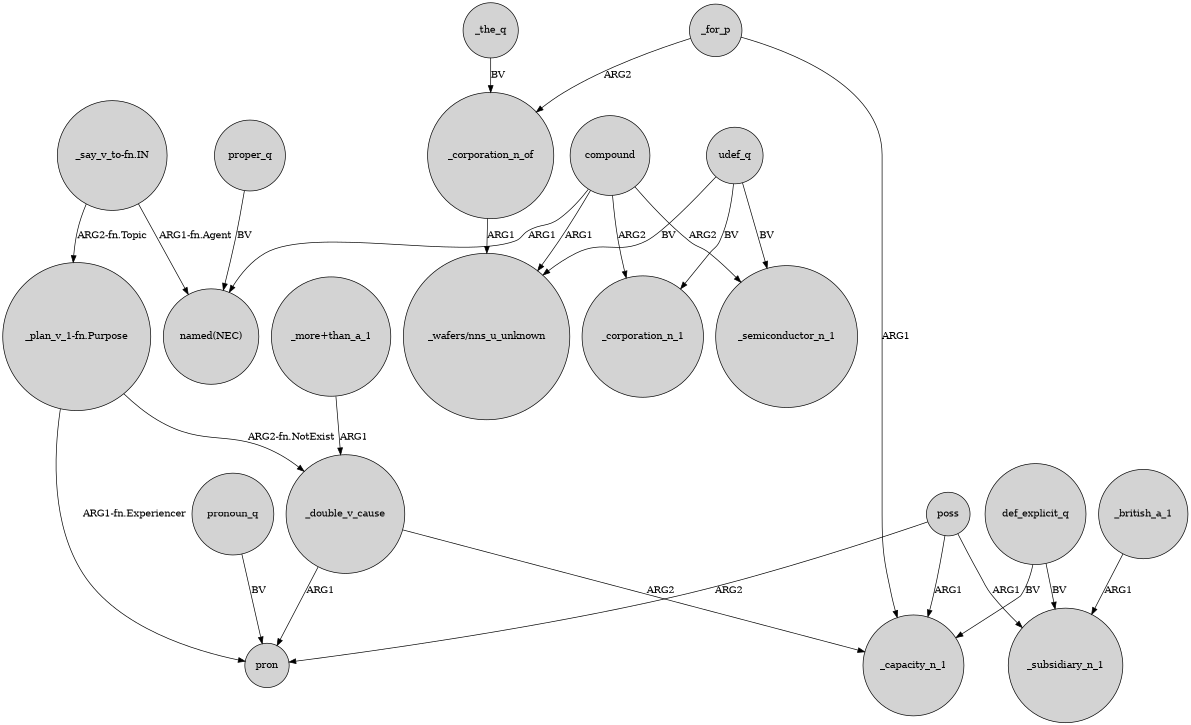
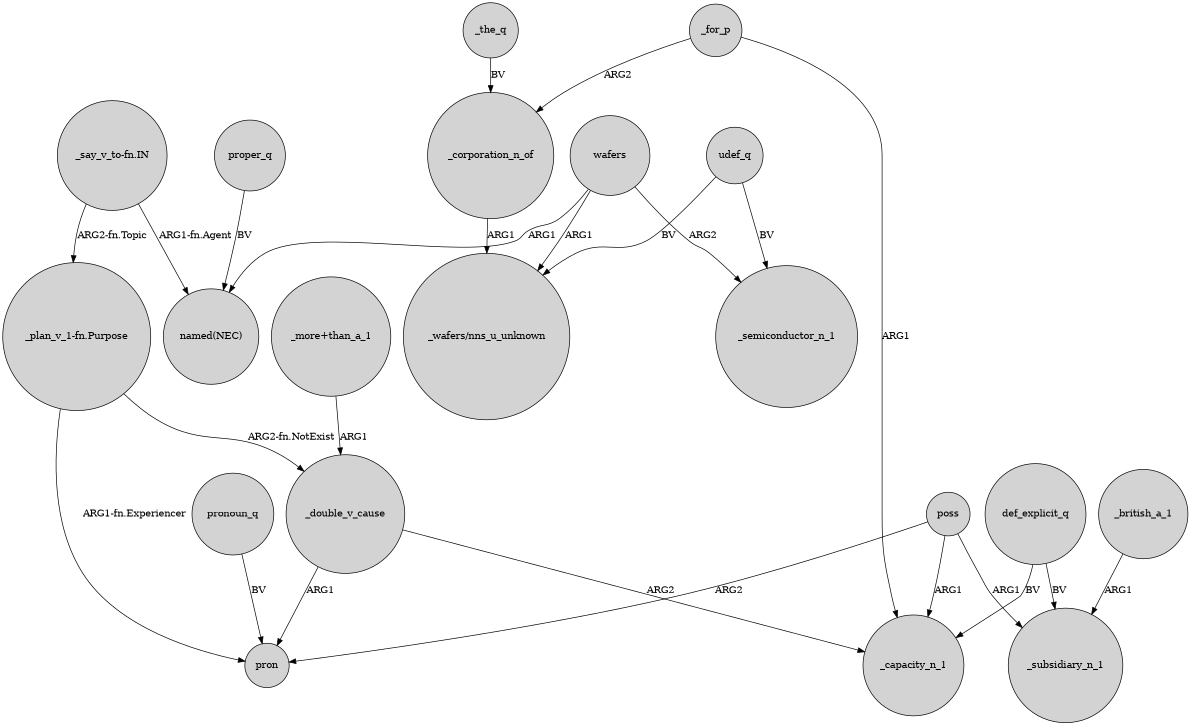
node "compound": label "compound" -> "wafers"
node "_corporation_n_1": removed
